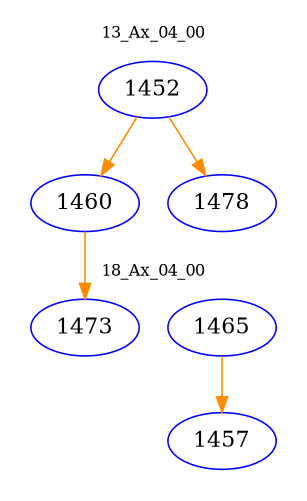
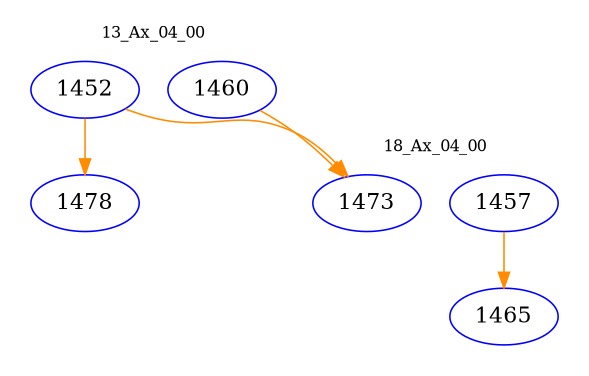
edge "1452" -> "1460": now "1452" -> "1473"
edge "1465" -> "1457": reversed
